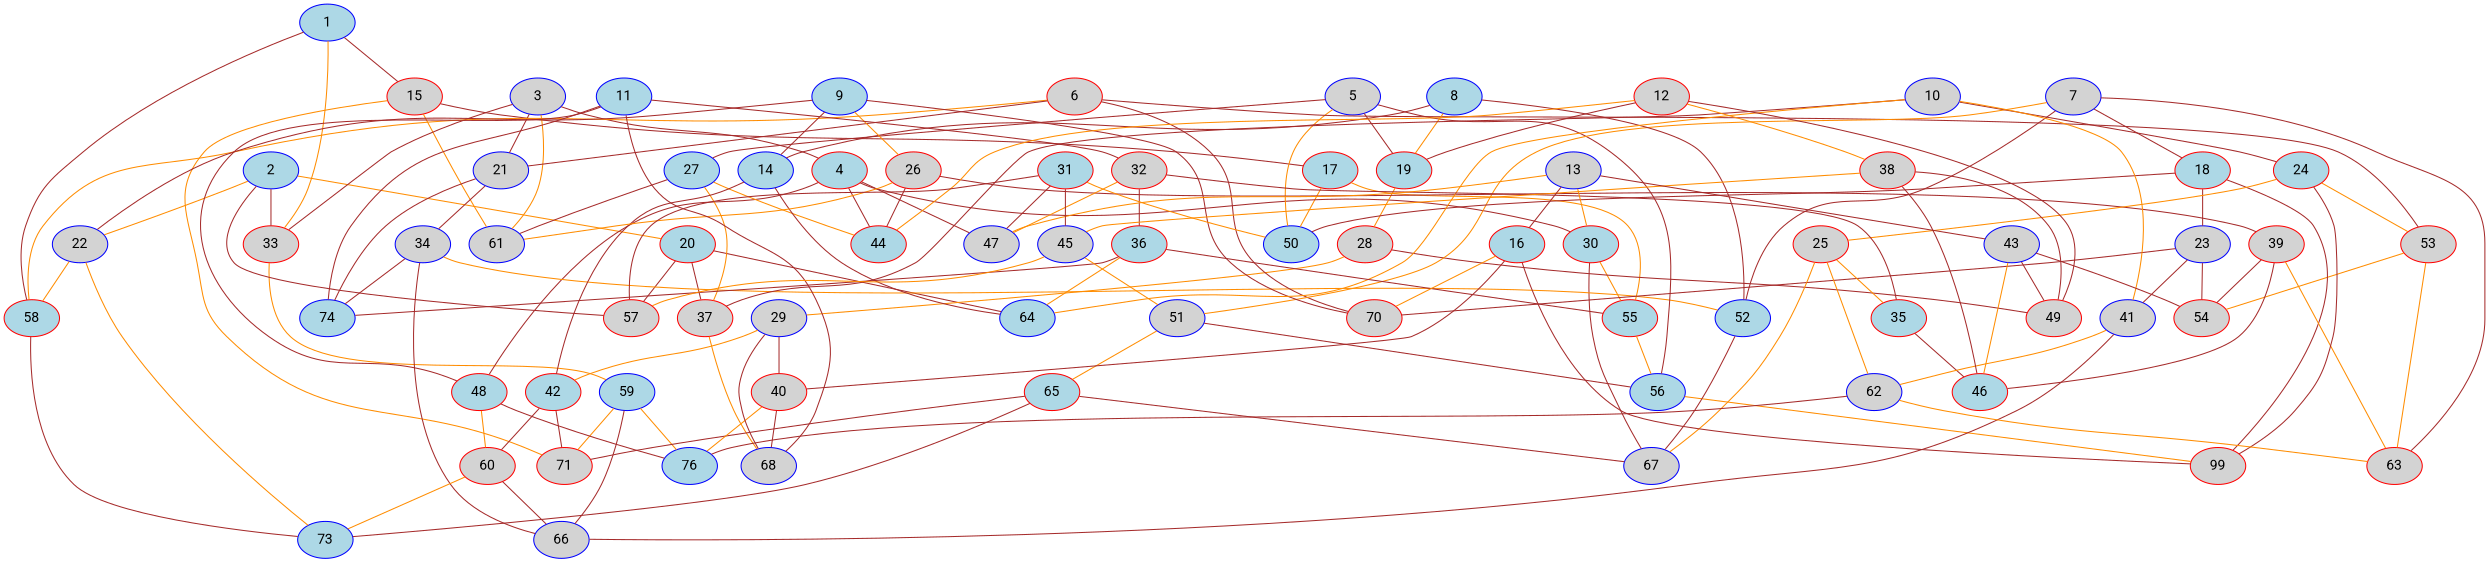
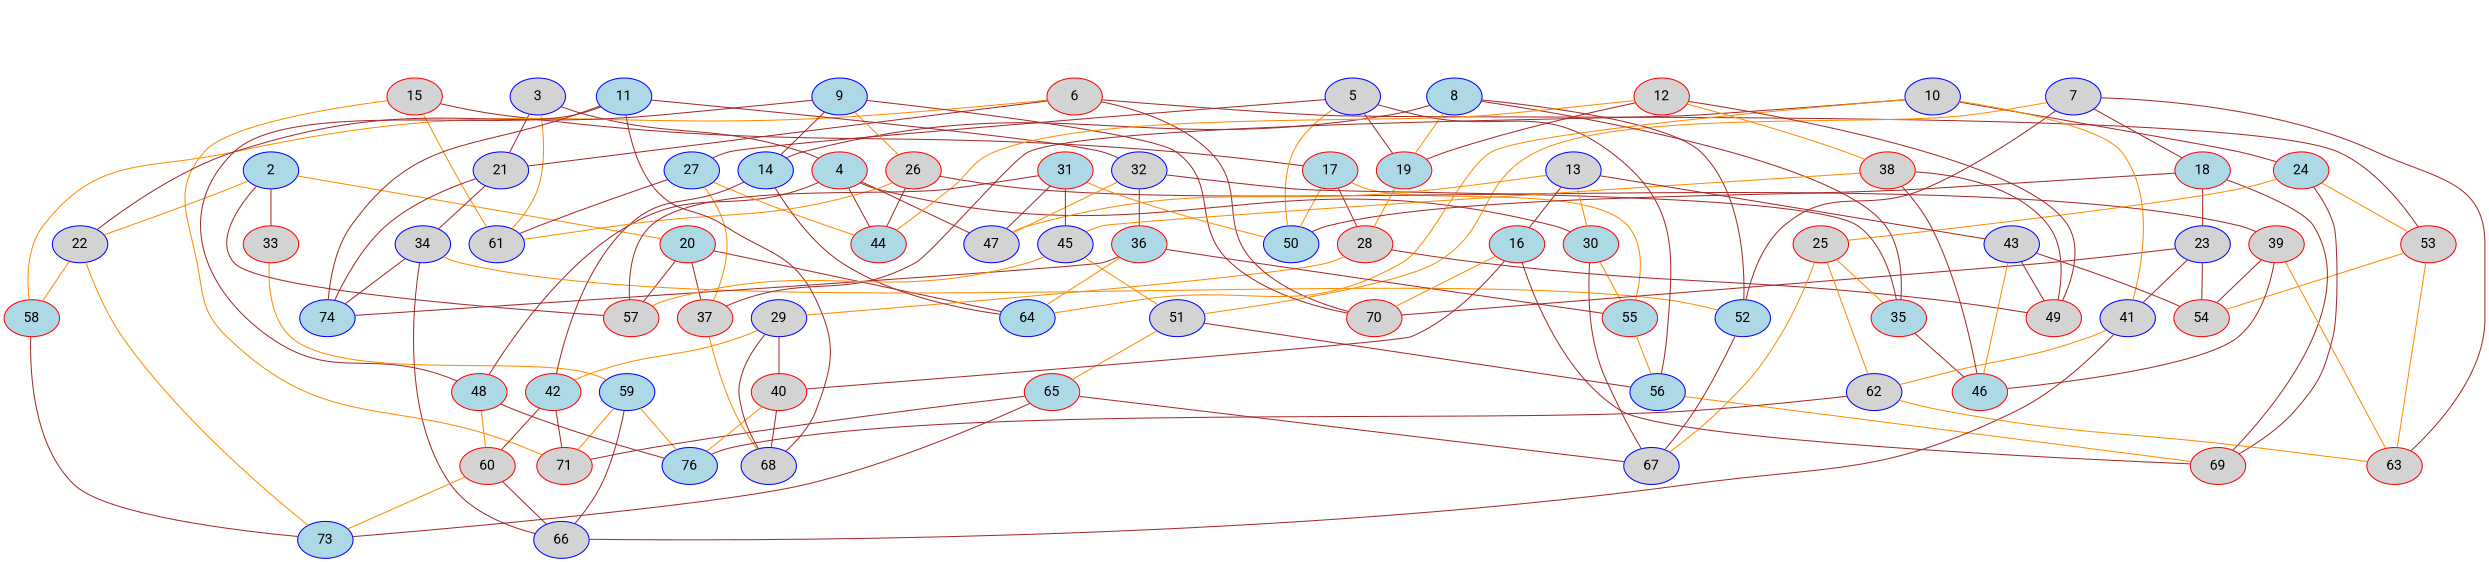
node "1": removed
edge "3" -- "33": removed
edge "8" -- "35": added
node "32": color red -> blue
edge "17" -- "28": added
node "99": label "99" -> "69"
